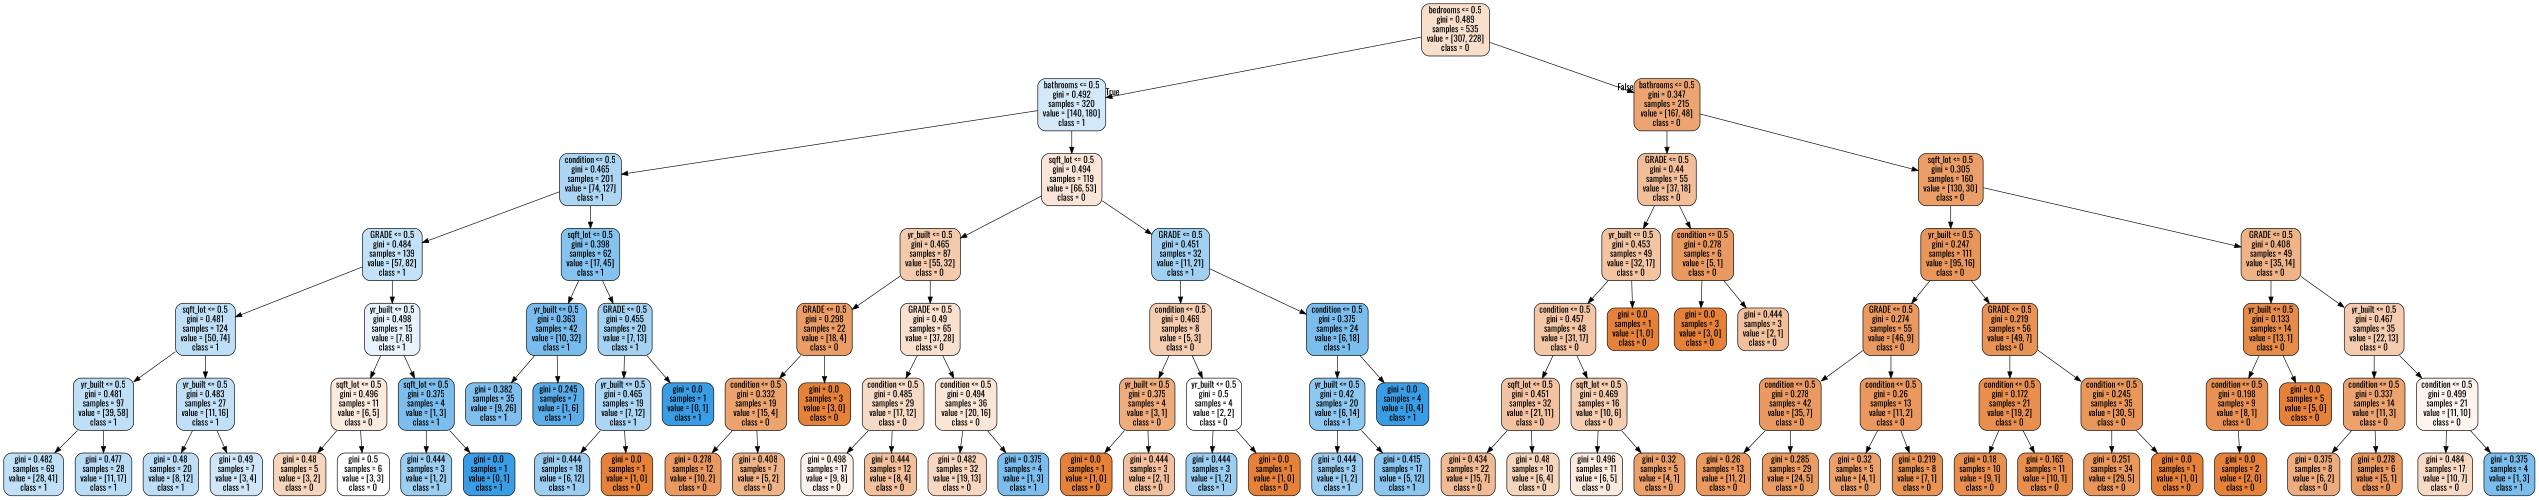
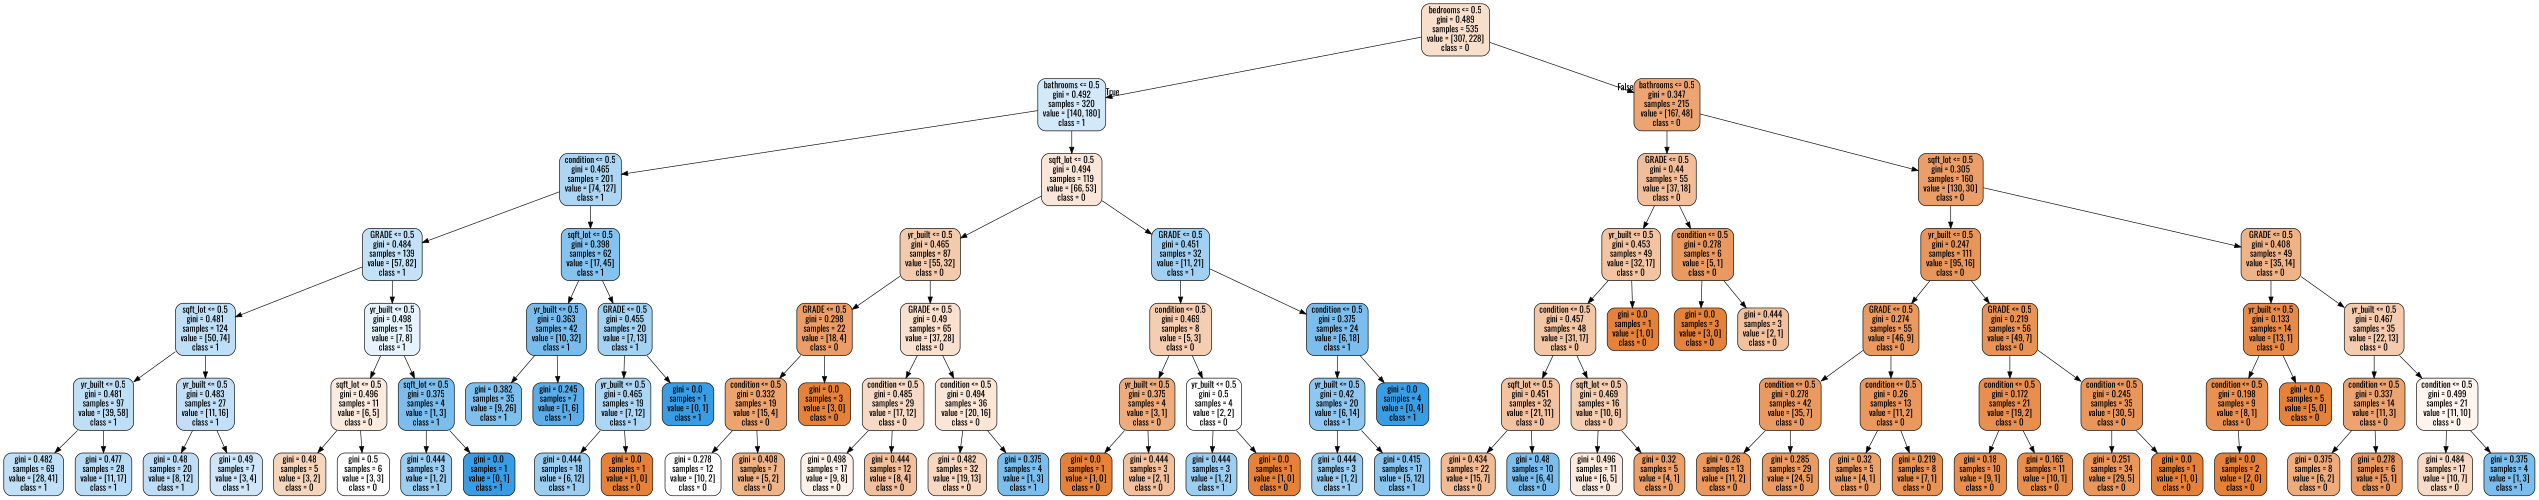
node "gini = 0.278 samples = 12 value = [10, 2] class = 0": fillcolor #ea9a61 -> #ffffff
node "gini = 0.48 samples = 10 value = [6, 4] class = 0": fillcolor #f6d5bd -> #7bbeee
